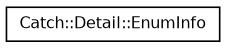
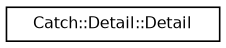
node "Catch::Detail::EnumInfo": label "Catch::Detail::EnumInfo" -> "Catch::Detail::Detail"
